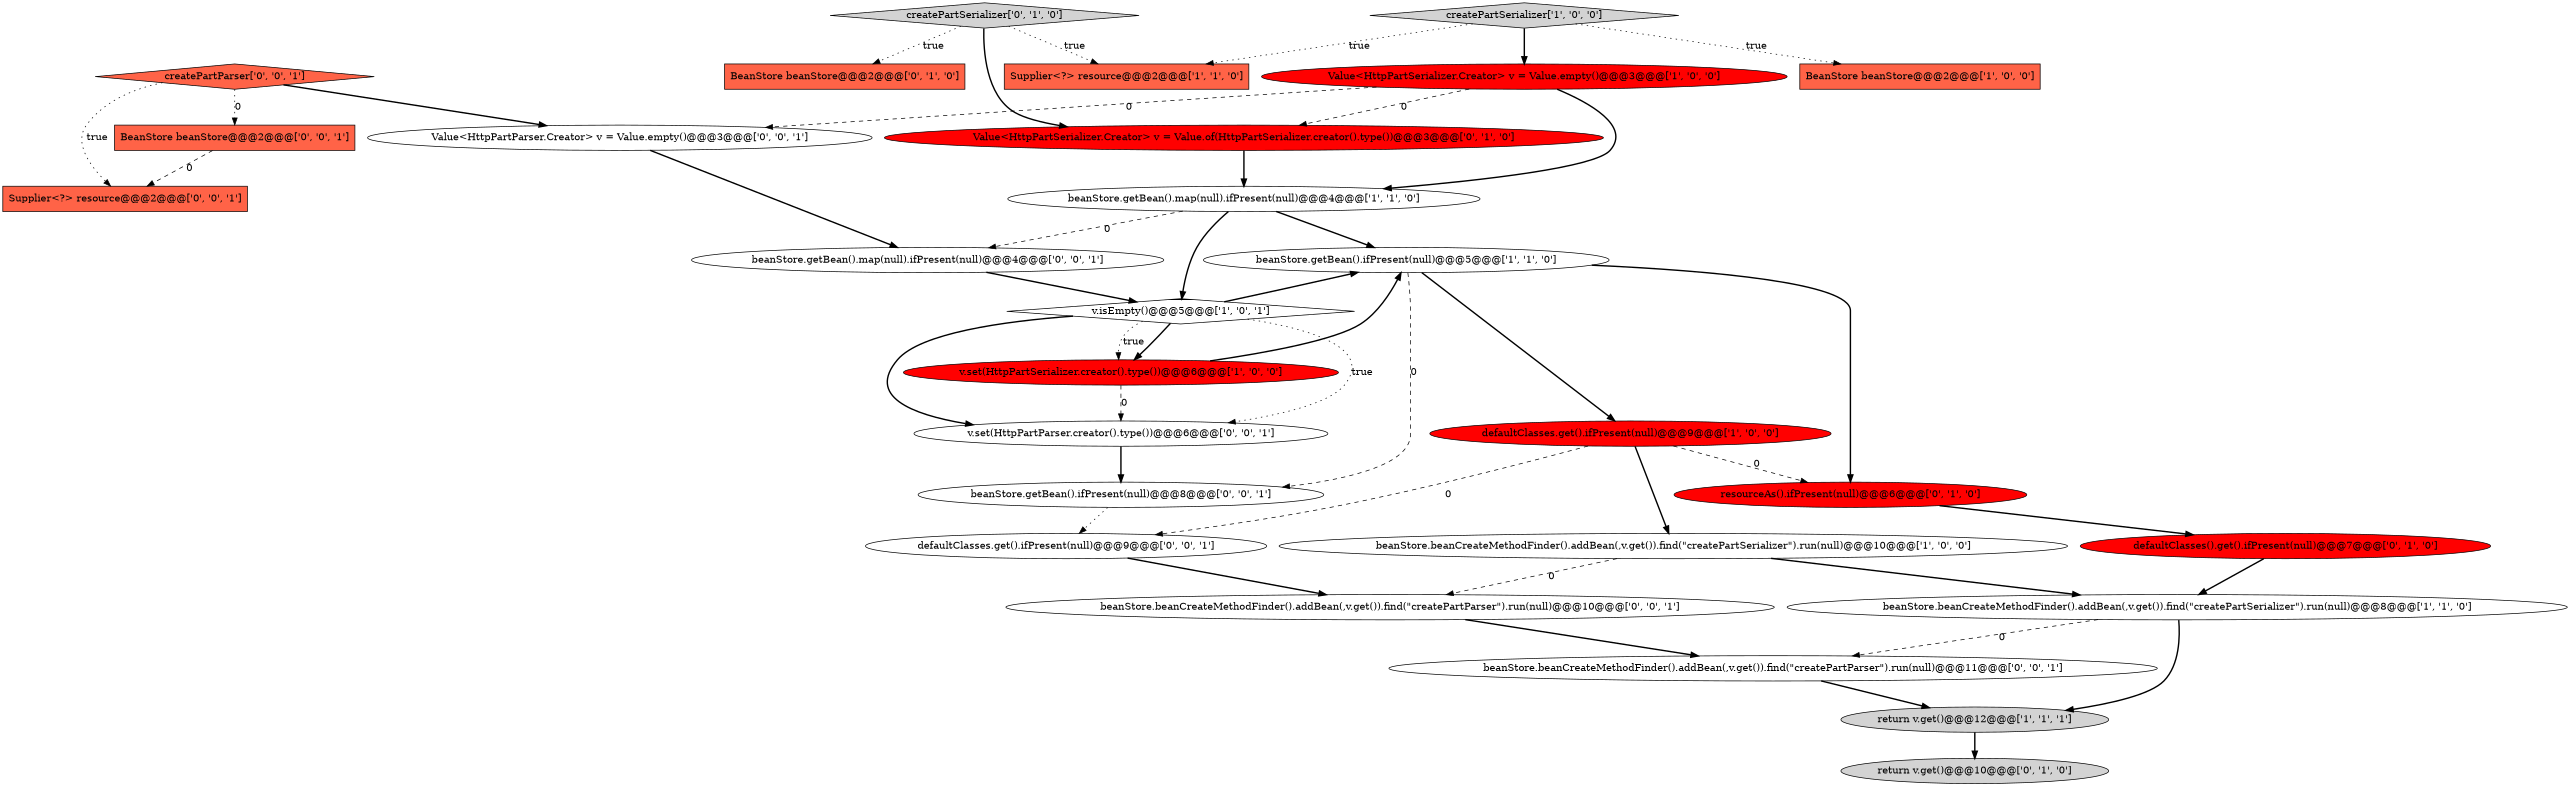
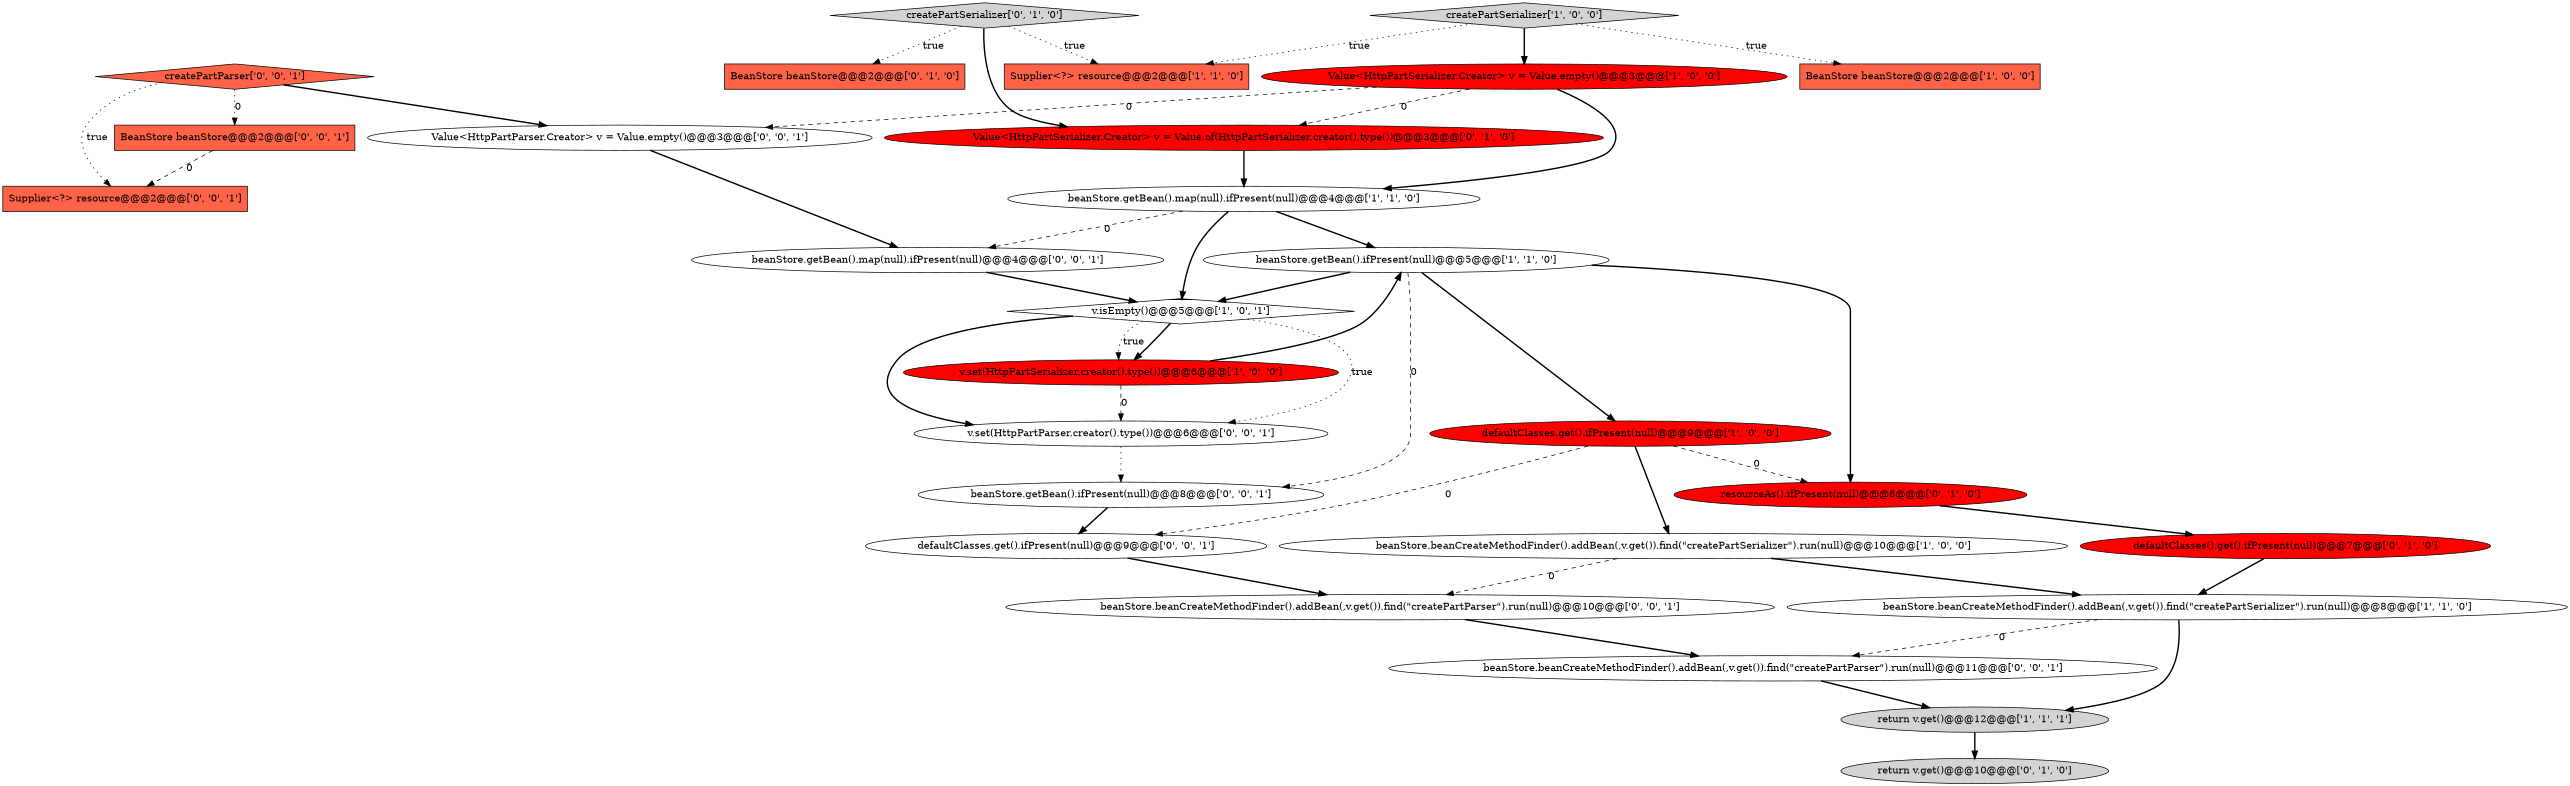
edge "v.isEmpty()@@@5@@@['1', '0', '1']" -> "beanStore.getBean().ifPresent(null)@@@5@@@['1', '1', '0']": reversed
edge "v.set(HttpPartParser.creator().type())@@@6@@@['0', '0', '1']" -> "beanStore.getBean().ifPresent(null)@@@8@@@['0', '0', '1']": style bold -> dotted
edge "beanStore.getBean().ifPresent(null)@@@8@@@['0', '0', '1']" -> "defaultClasses.get().ifPresent(null)@@@9@@@['0', '0', '1']": style dotted -> bold
